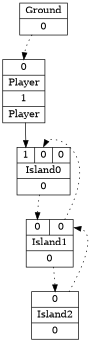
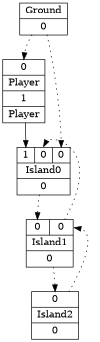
edge "Ground" -> "1": added
